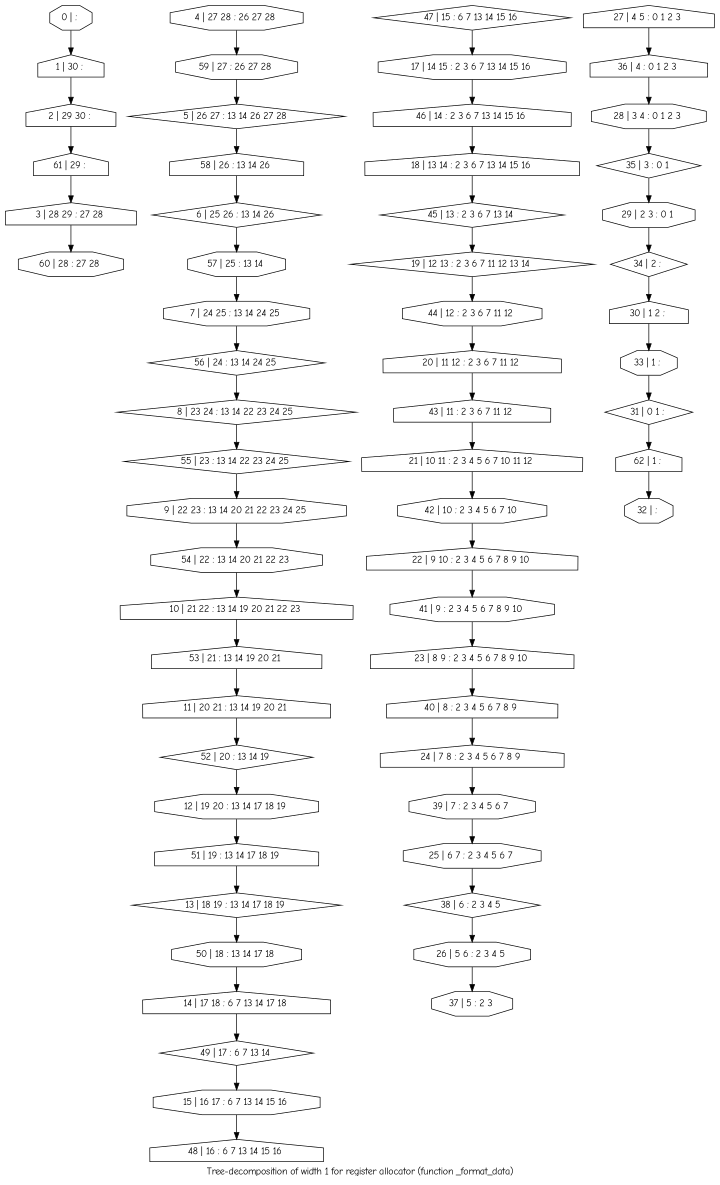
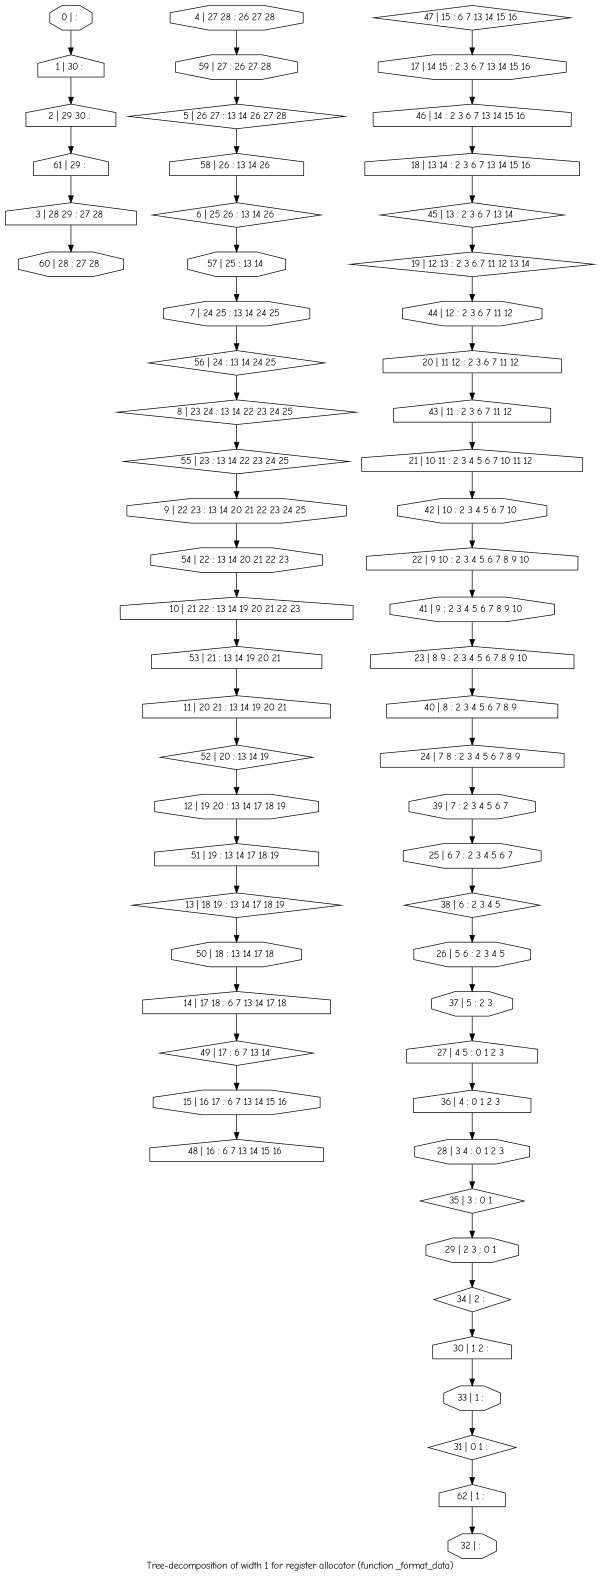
edge "37 | 5 : 2 3" -> "27 | 4 5 : 0 1 2 3": added
